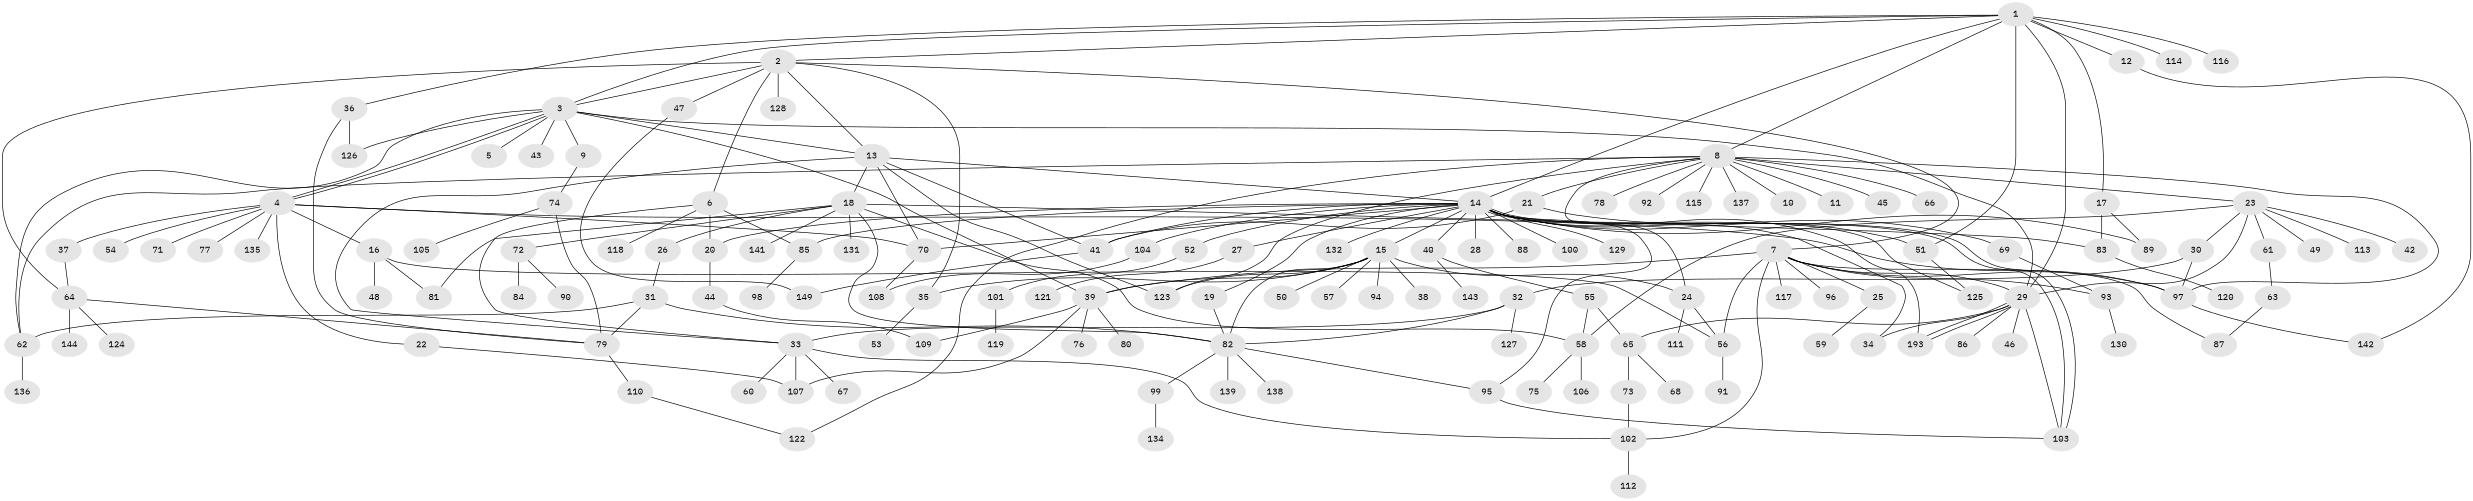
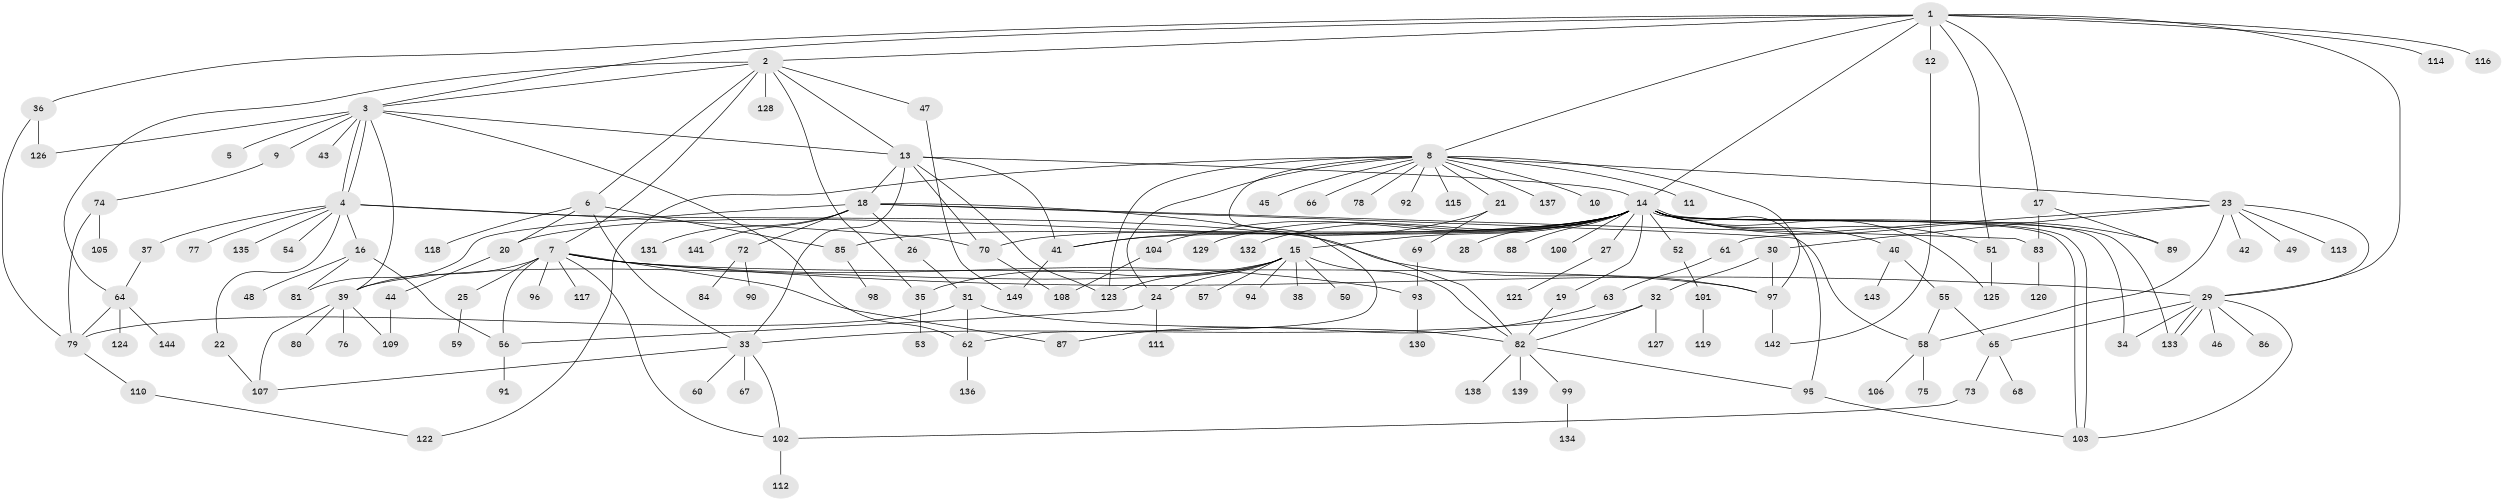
edge "3" -- "29": removed
node "71": removed
node "193": label "193" -> "133"
